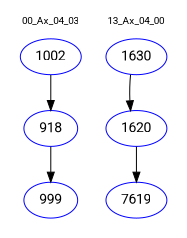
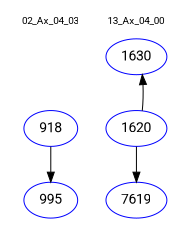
cluster "00_Ax_04_03": label "00_Ax_04_03" -> "02_Ax_04_03"
node "1002": removed
edge "1630" -> "1620": reversed
node "999": label "999" -> "995"
